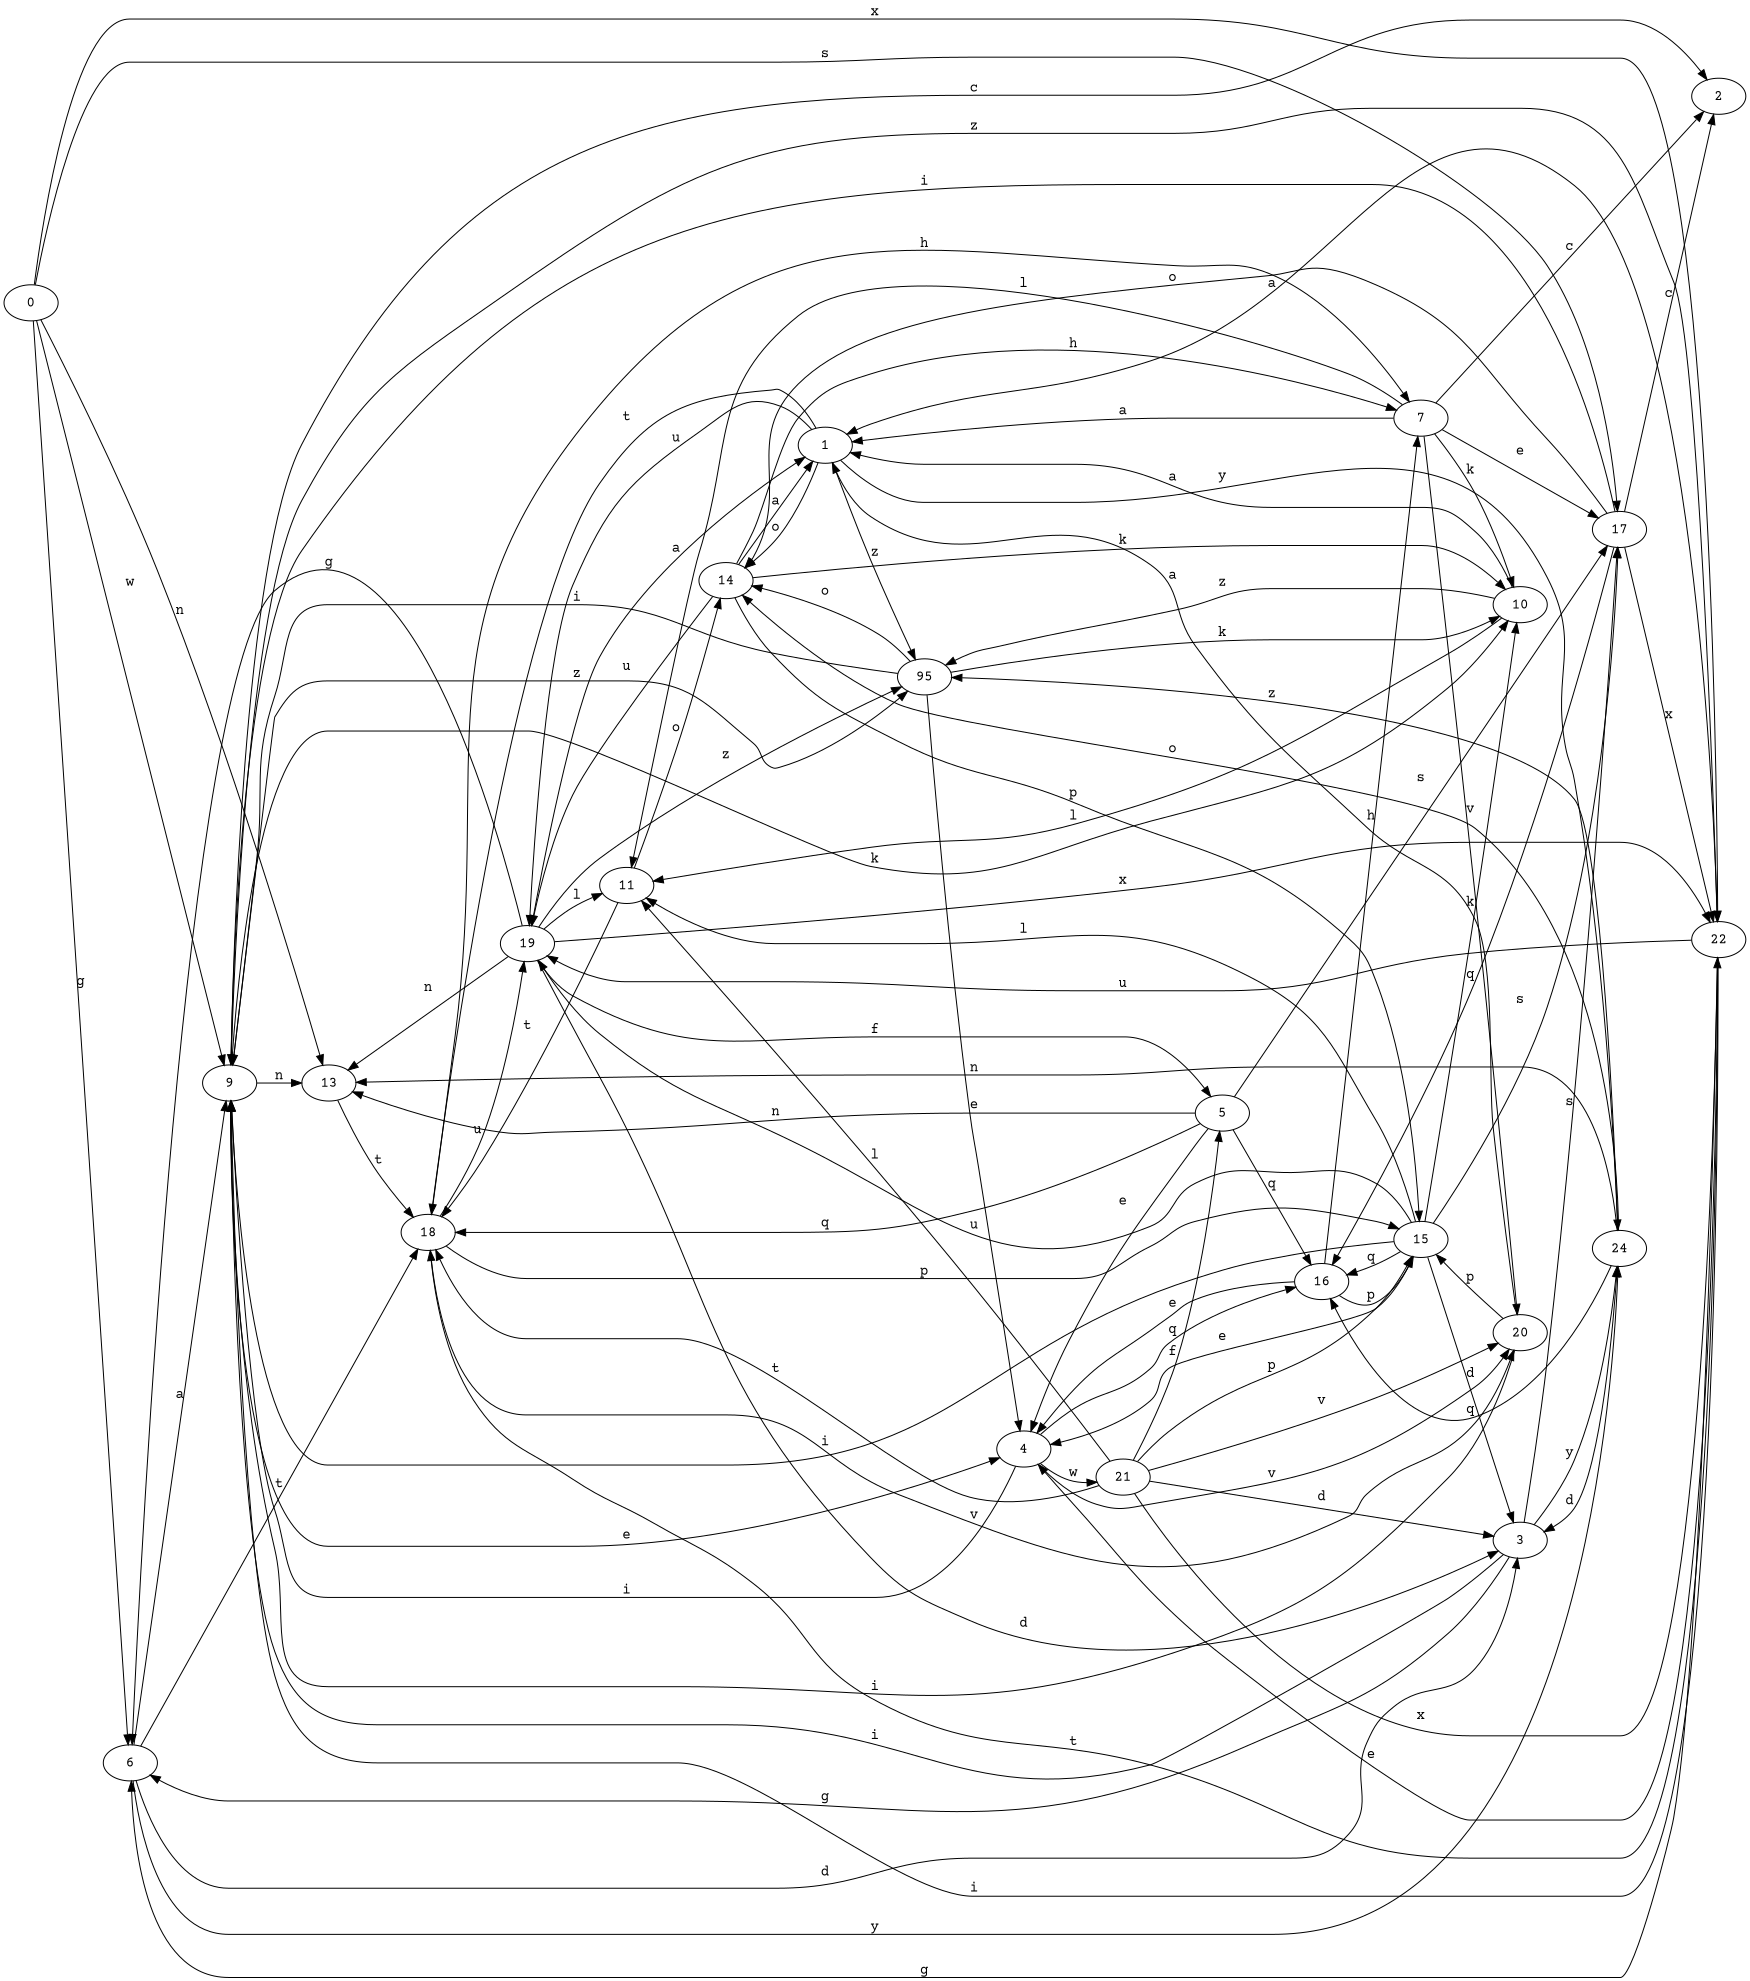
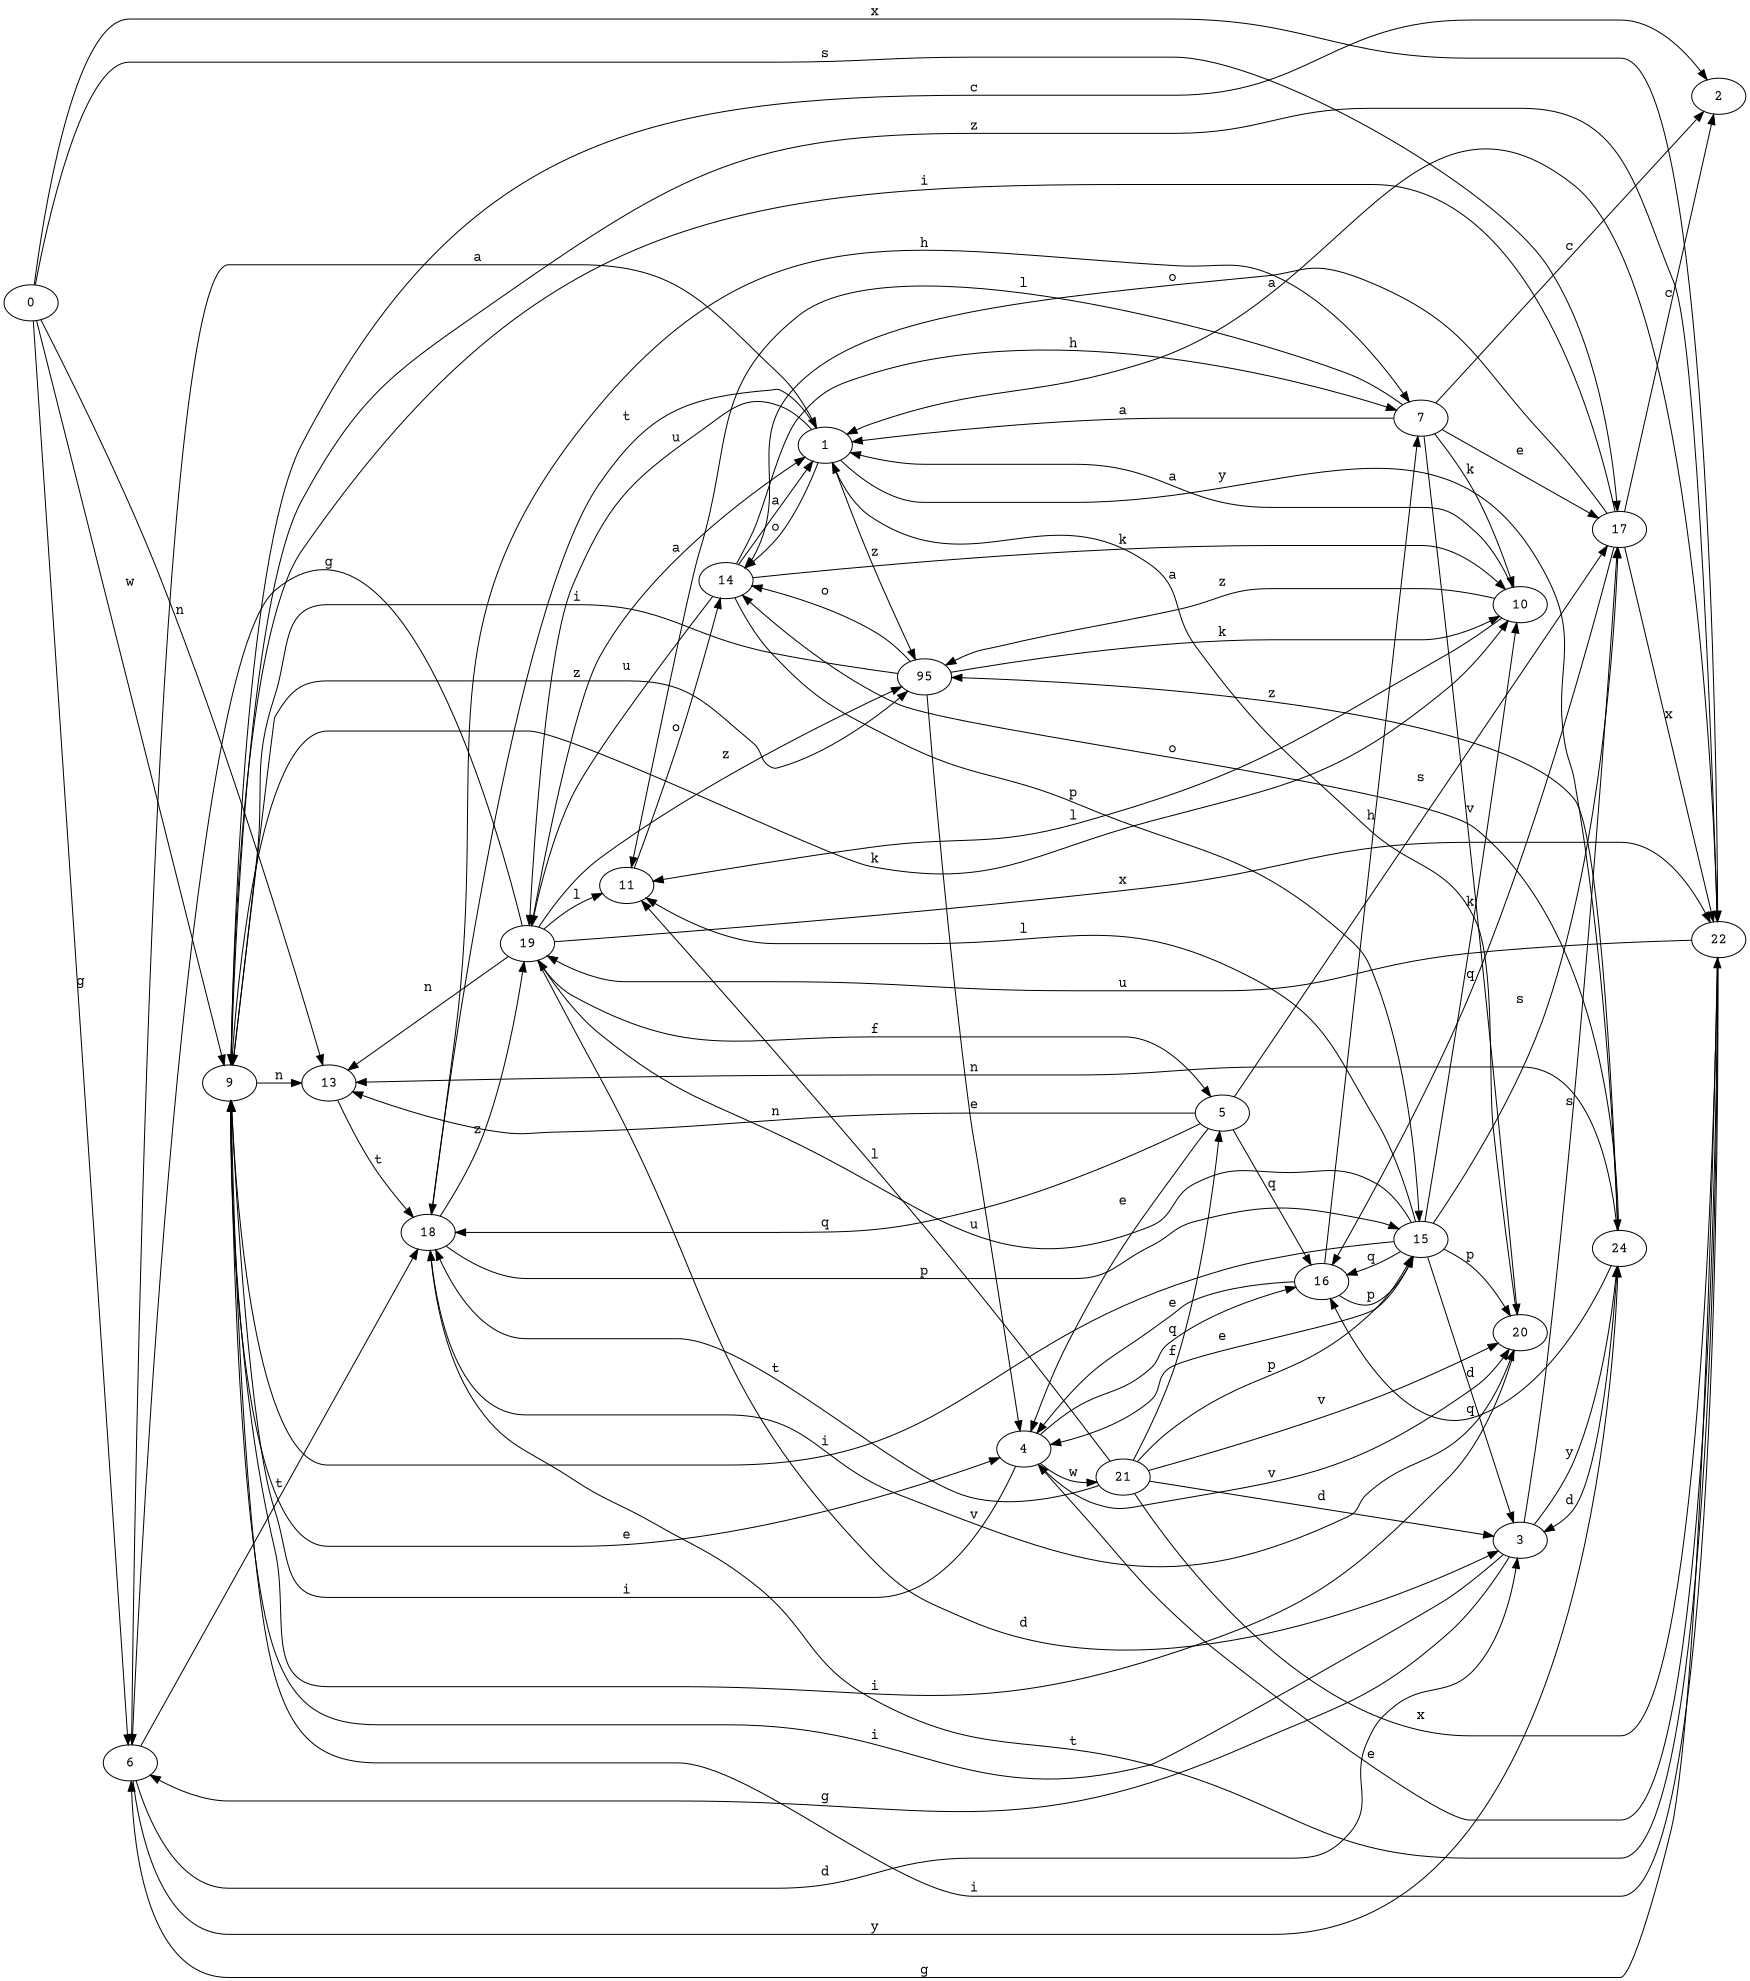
edge "11" -> "18": removed, label "t"
edge "18" -> "19": label "u" -> "z"
edge "20" -> "15": reversed
edge "6" -> "9": now "6" -> "1"
